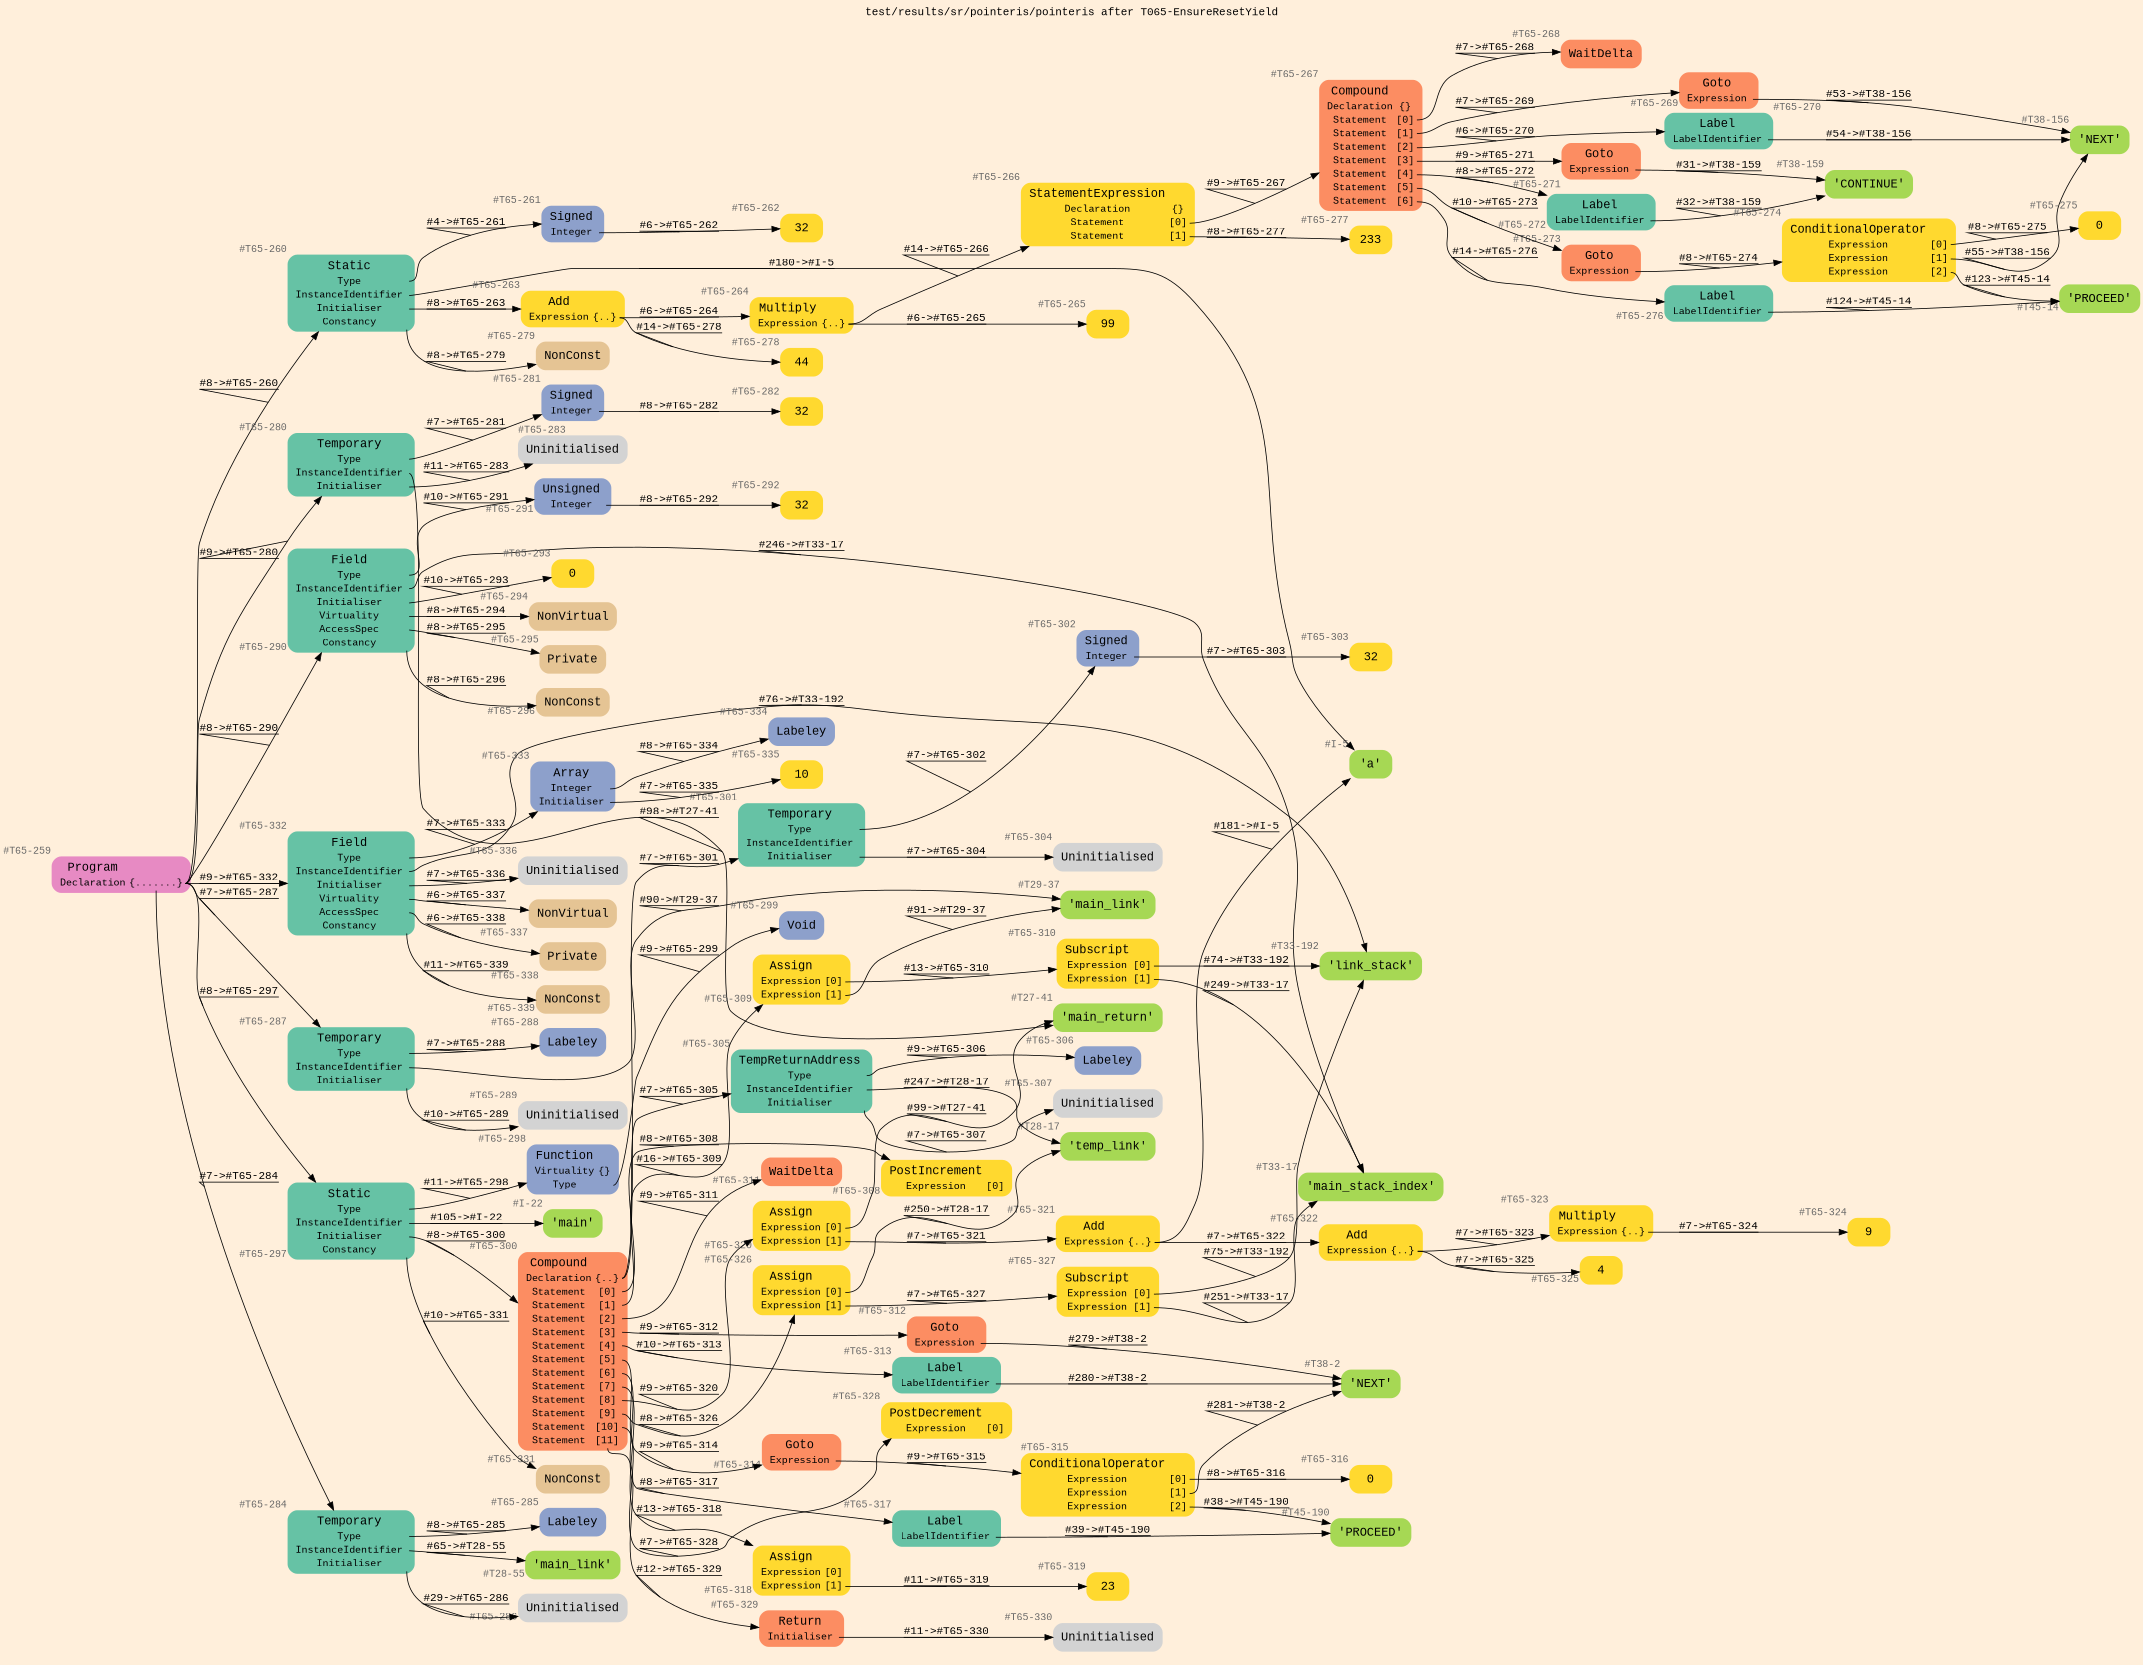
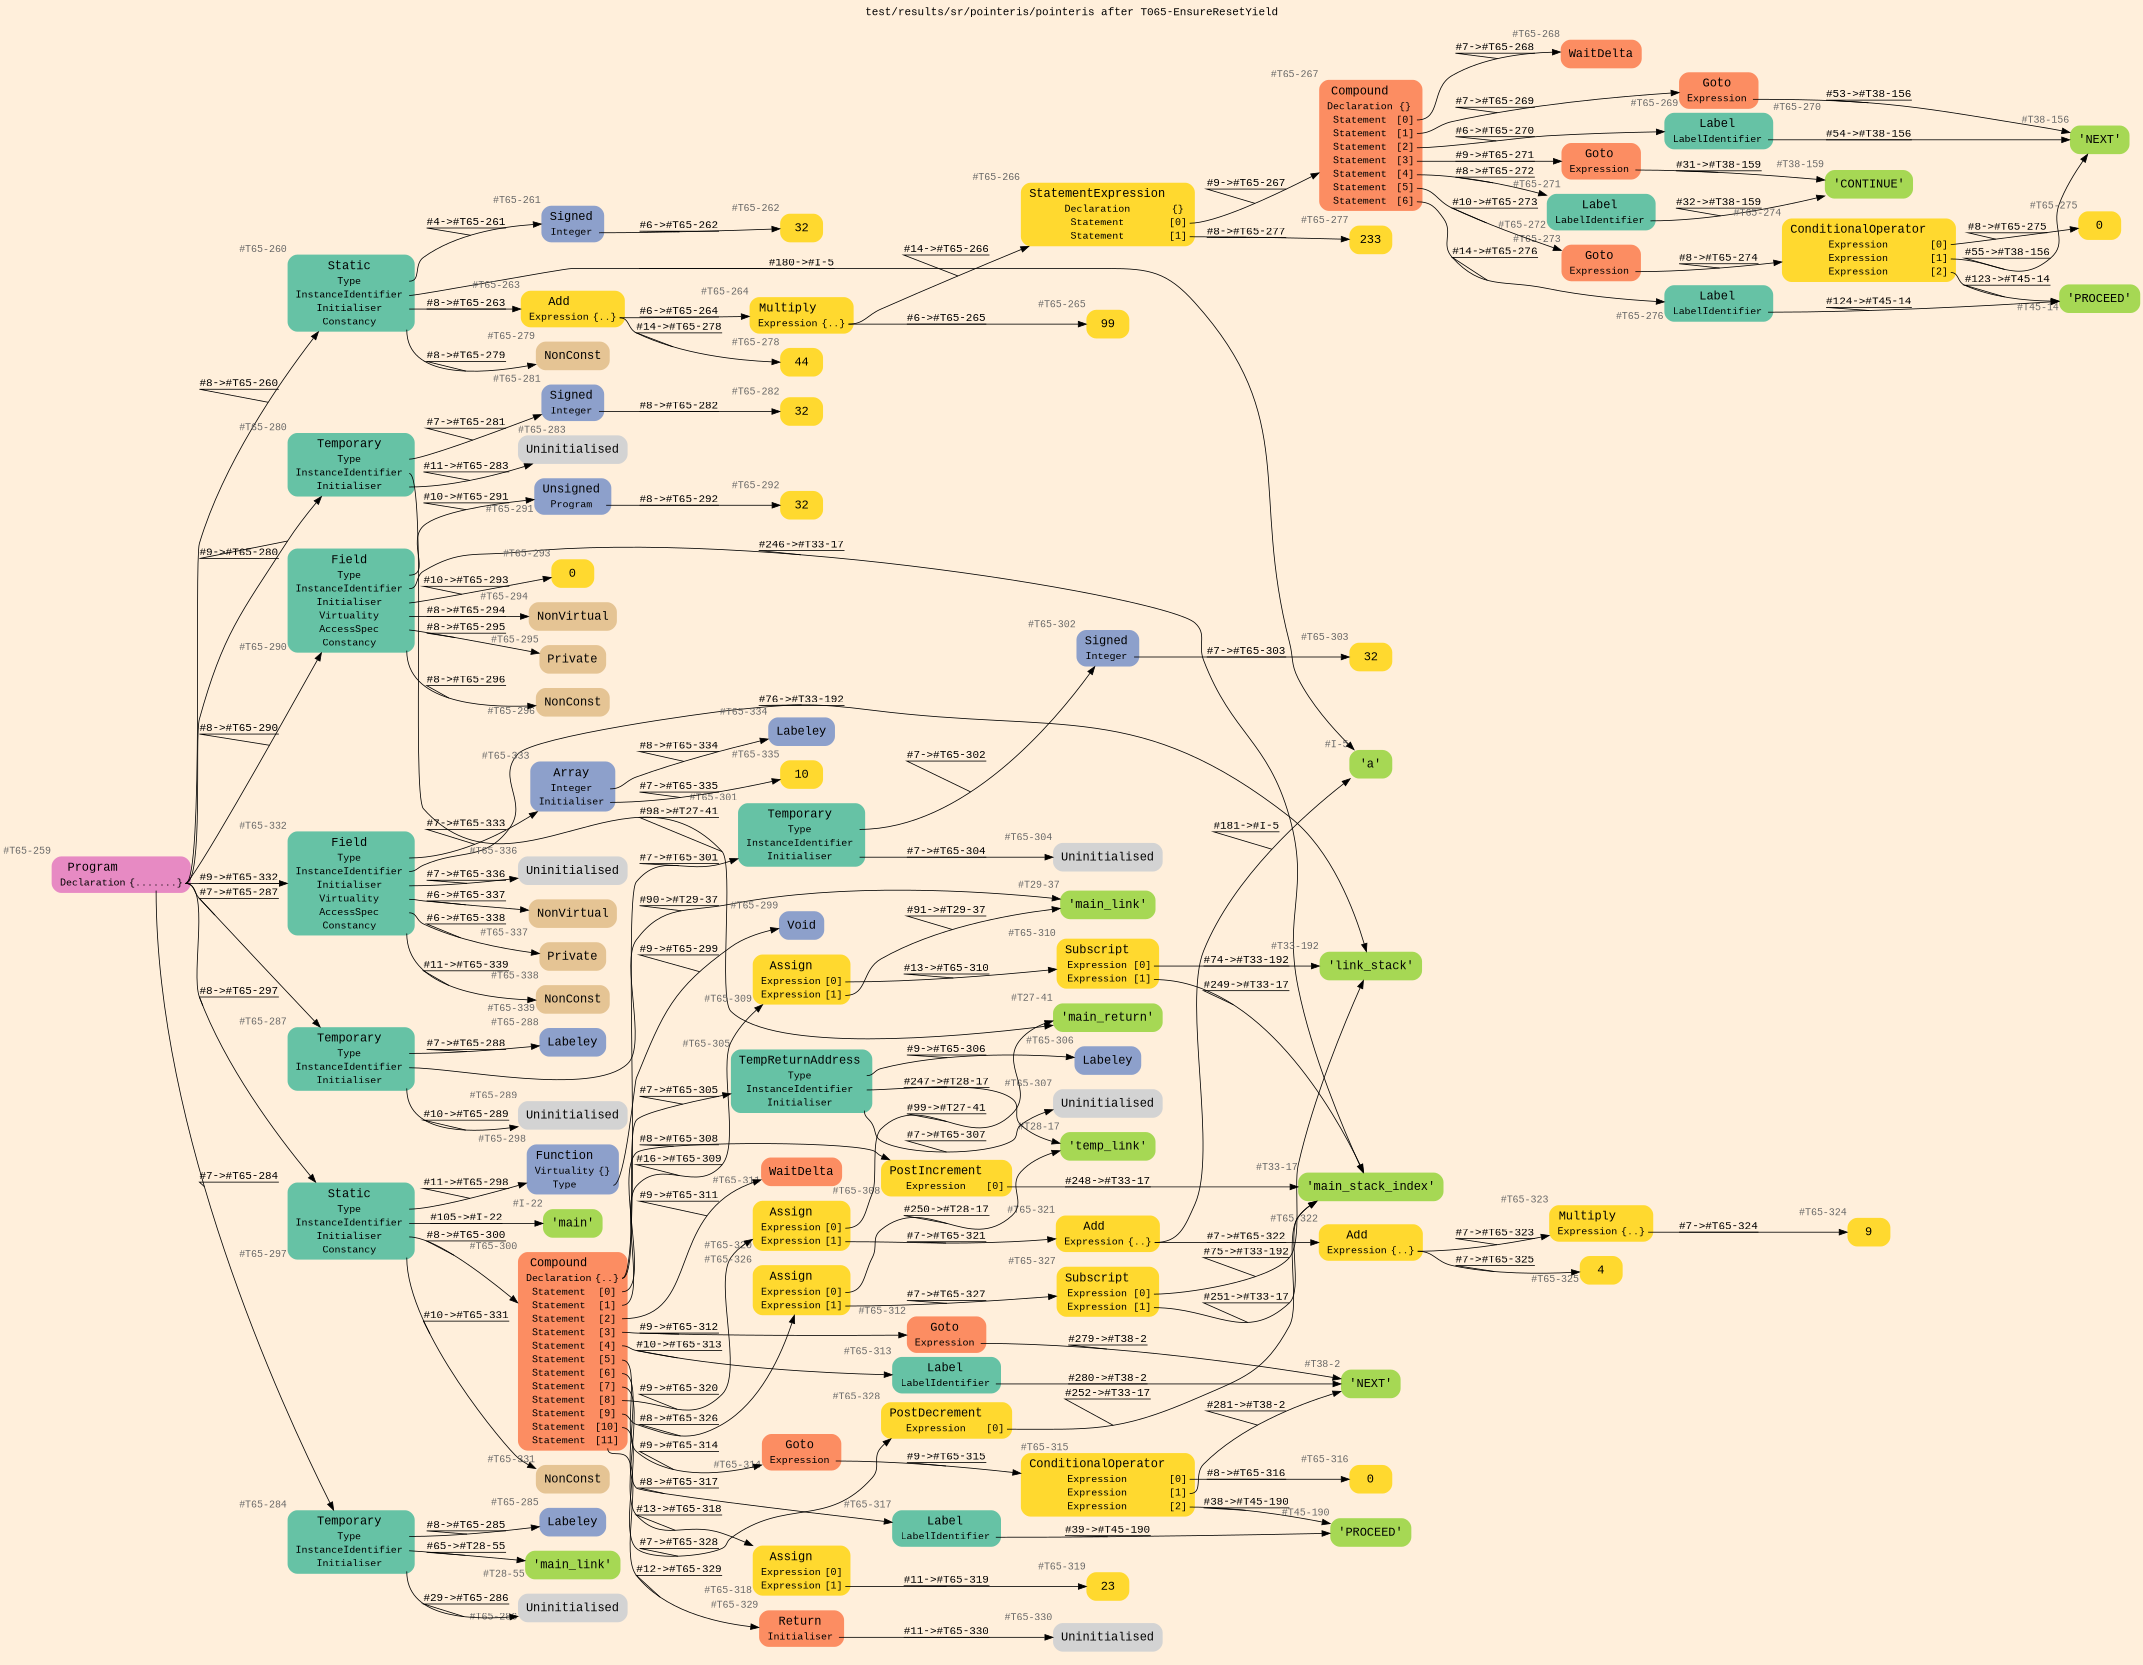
node "Unsigned": text "Integer" -> "Program"
edge "PostIncrement" -> "'main_stack_index'": added, label "#248->#T33-17"
edge "PostDecrement" -> "'main_stack_index'": added, label "#252->#T33-17"
